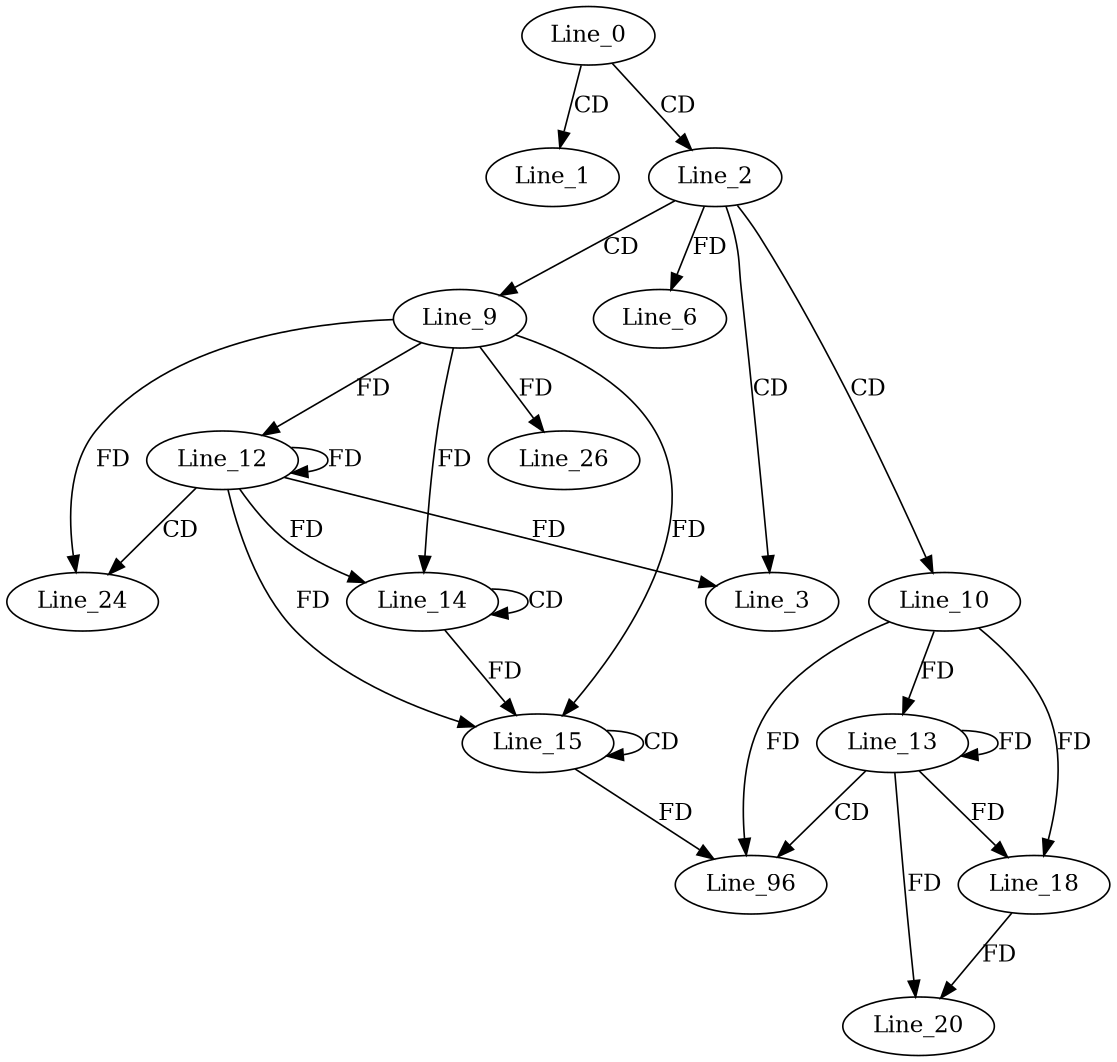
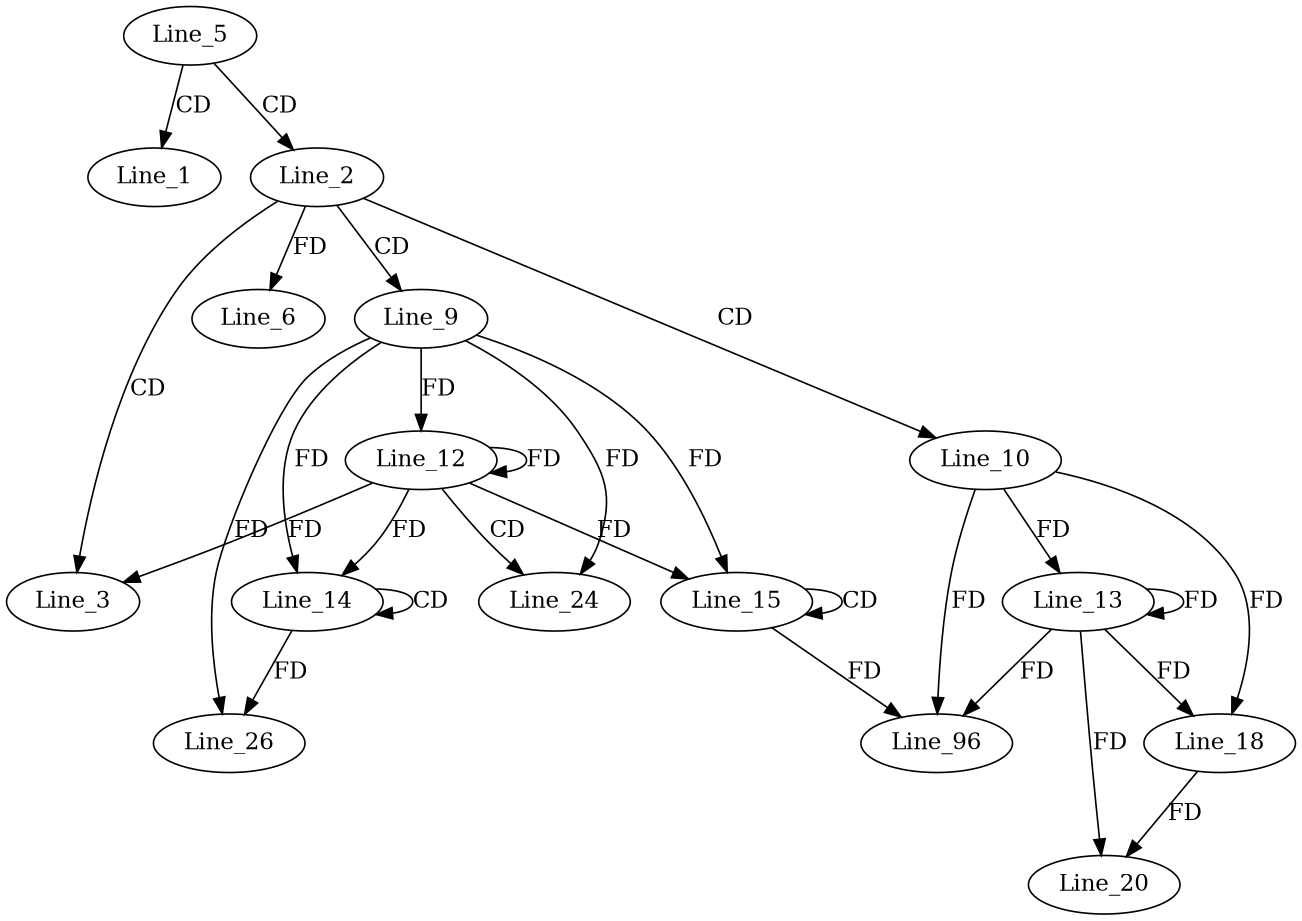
node "Line_0": label "Line_0" -> "Line_5"
edge "Line_14" -> "Line_15": now "Line_14" -> "Line_26"
edge "Line_13" -> "Line_96": label "CD" -> "FD"
